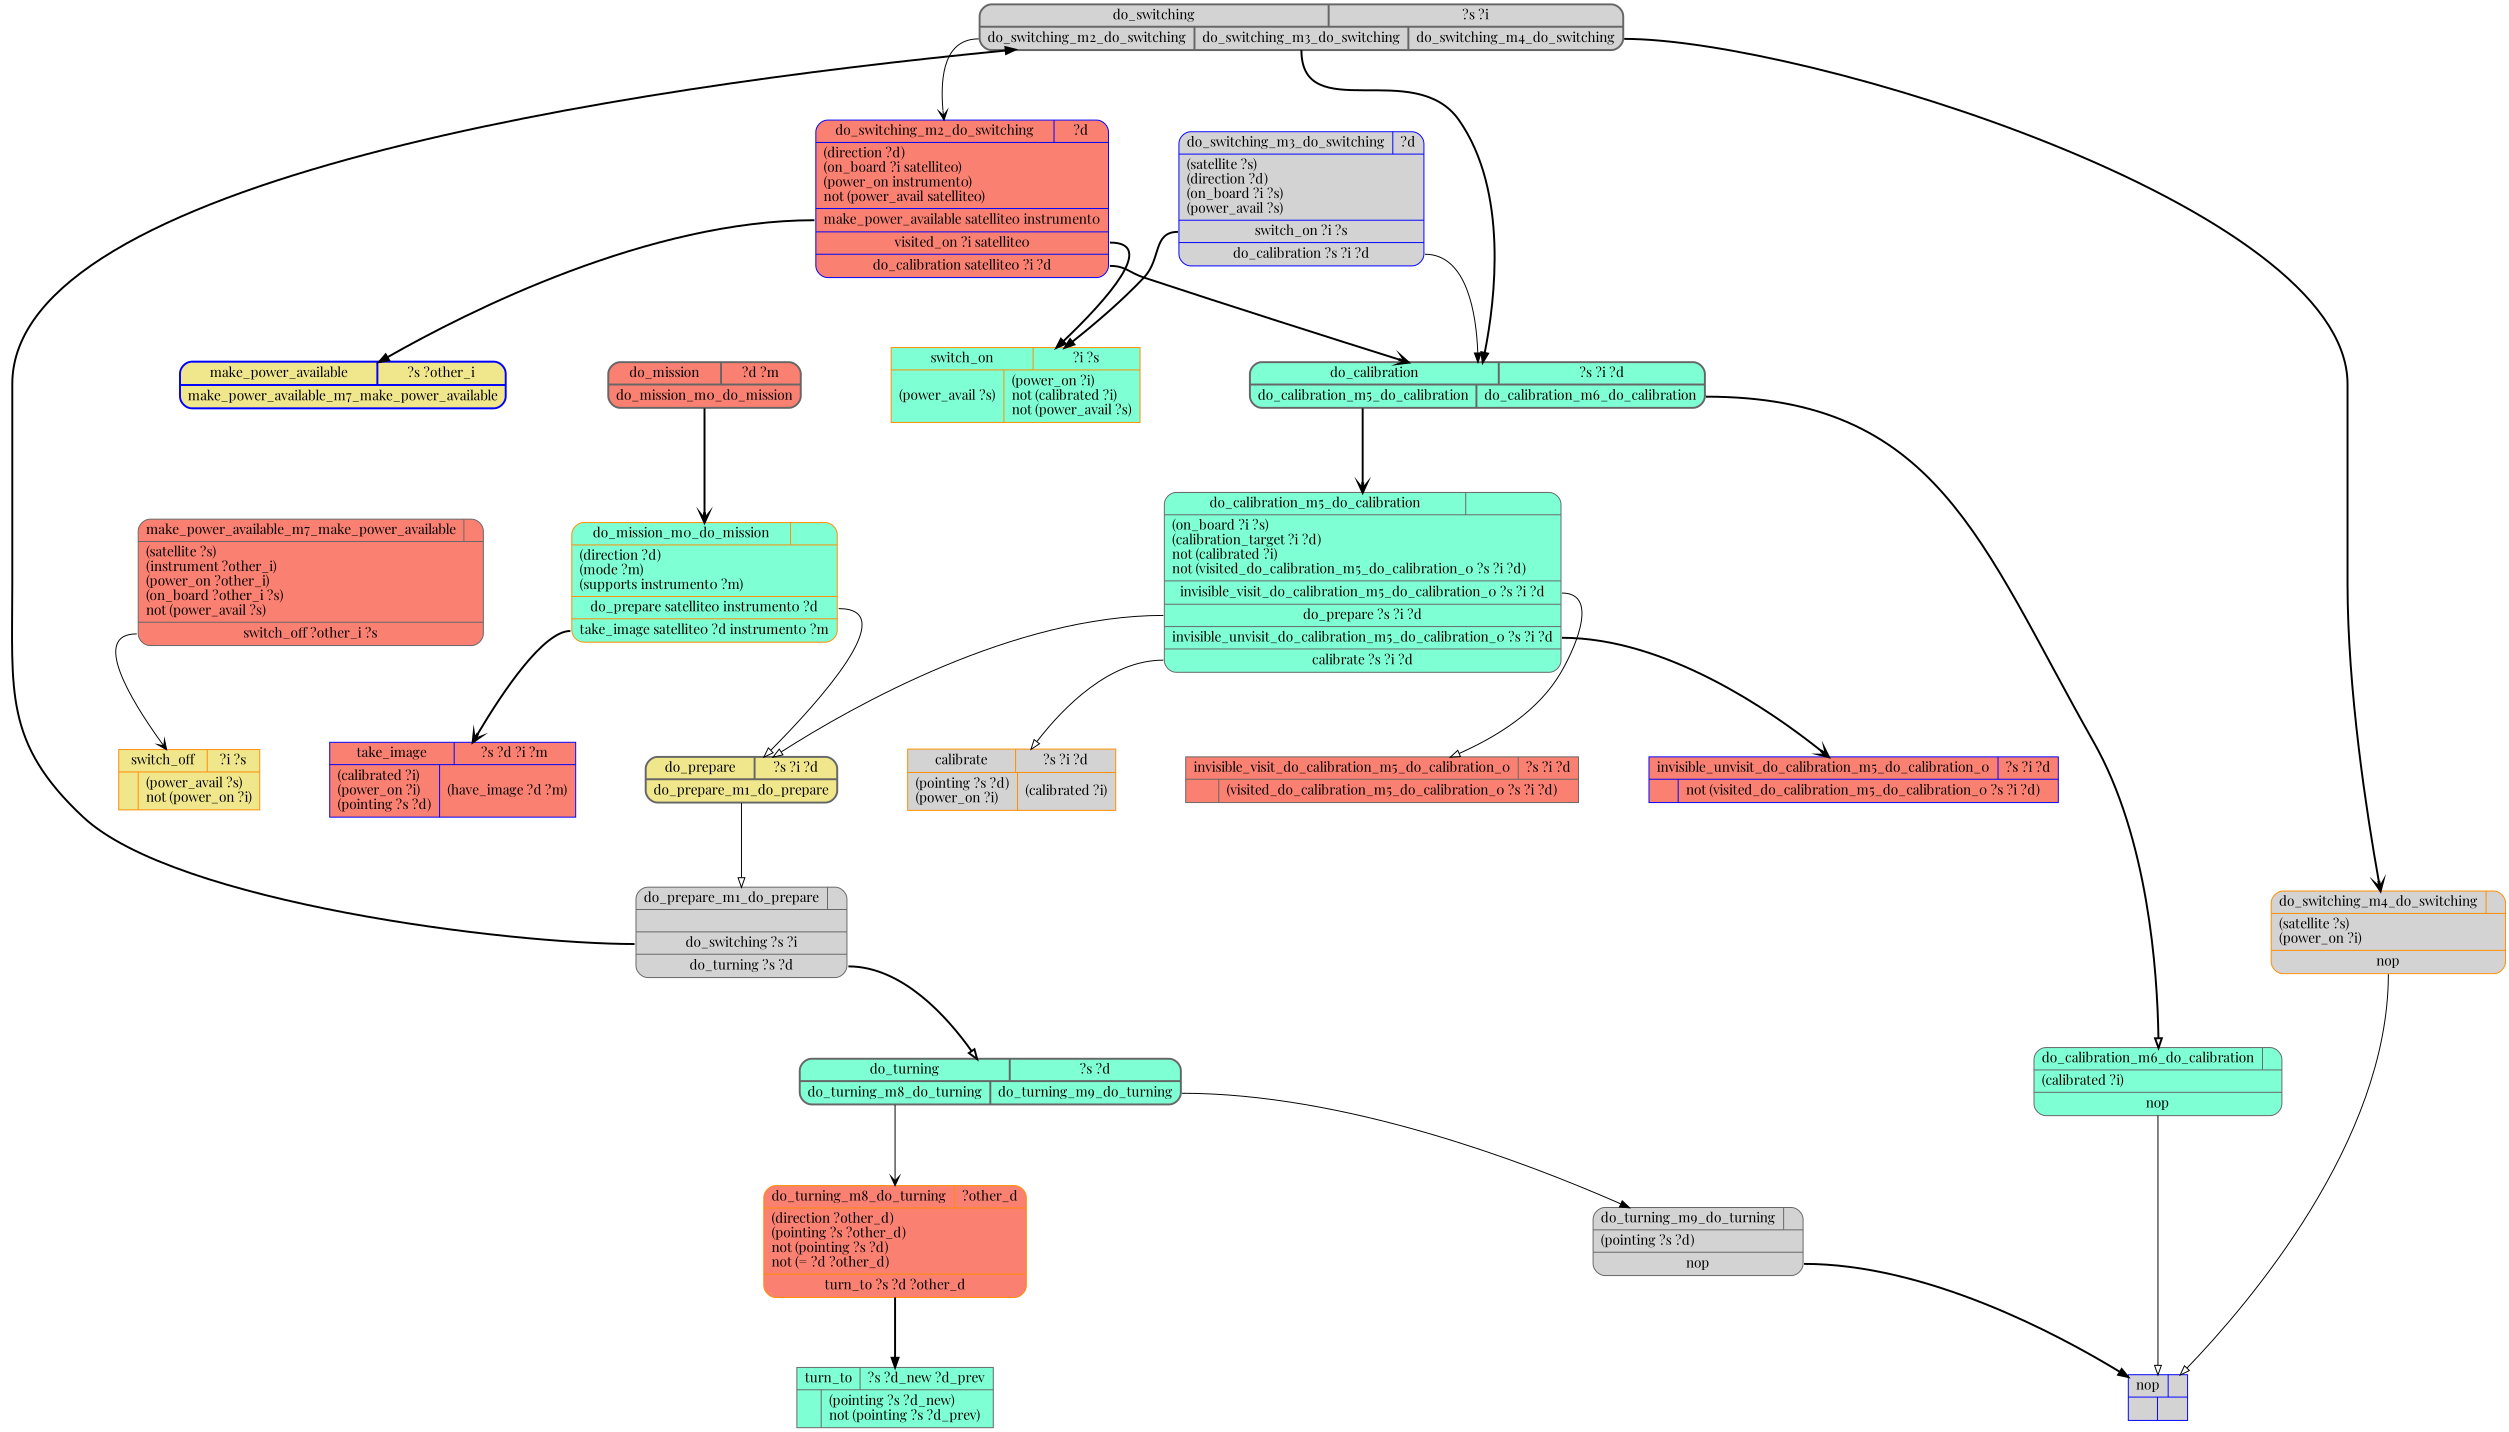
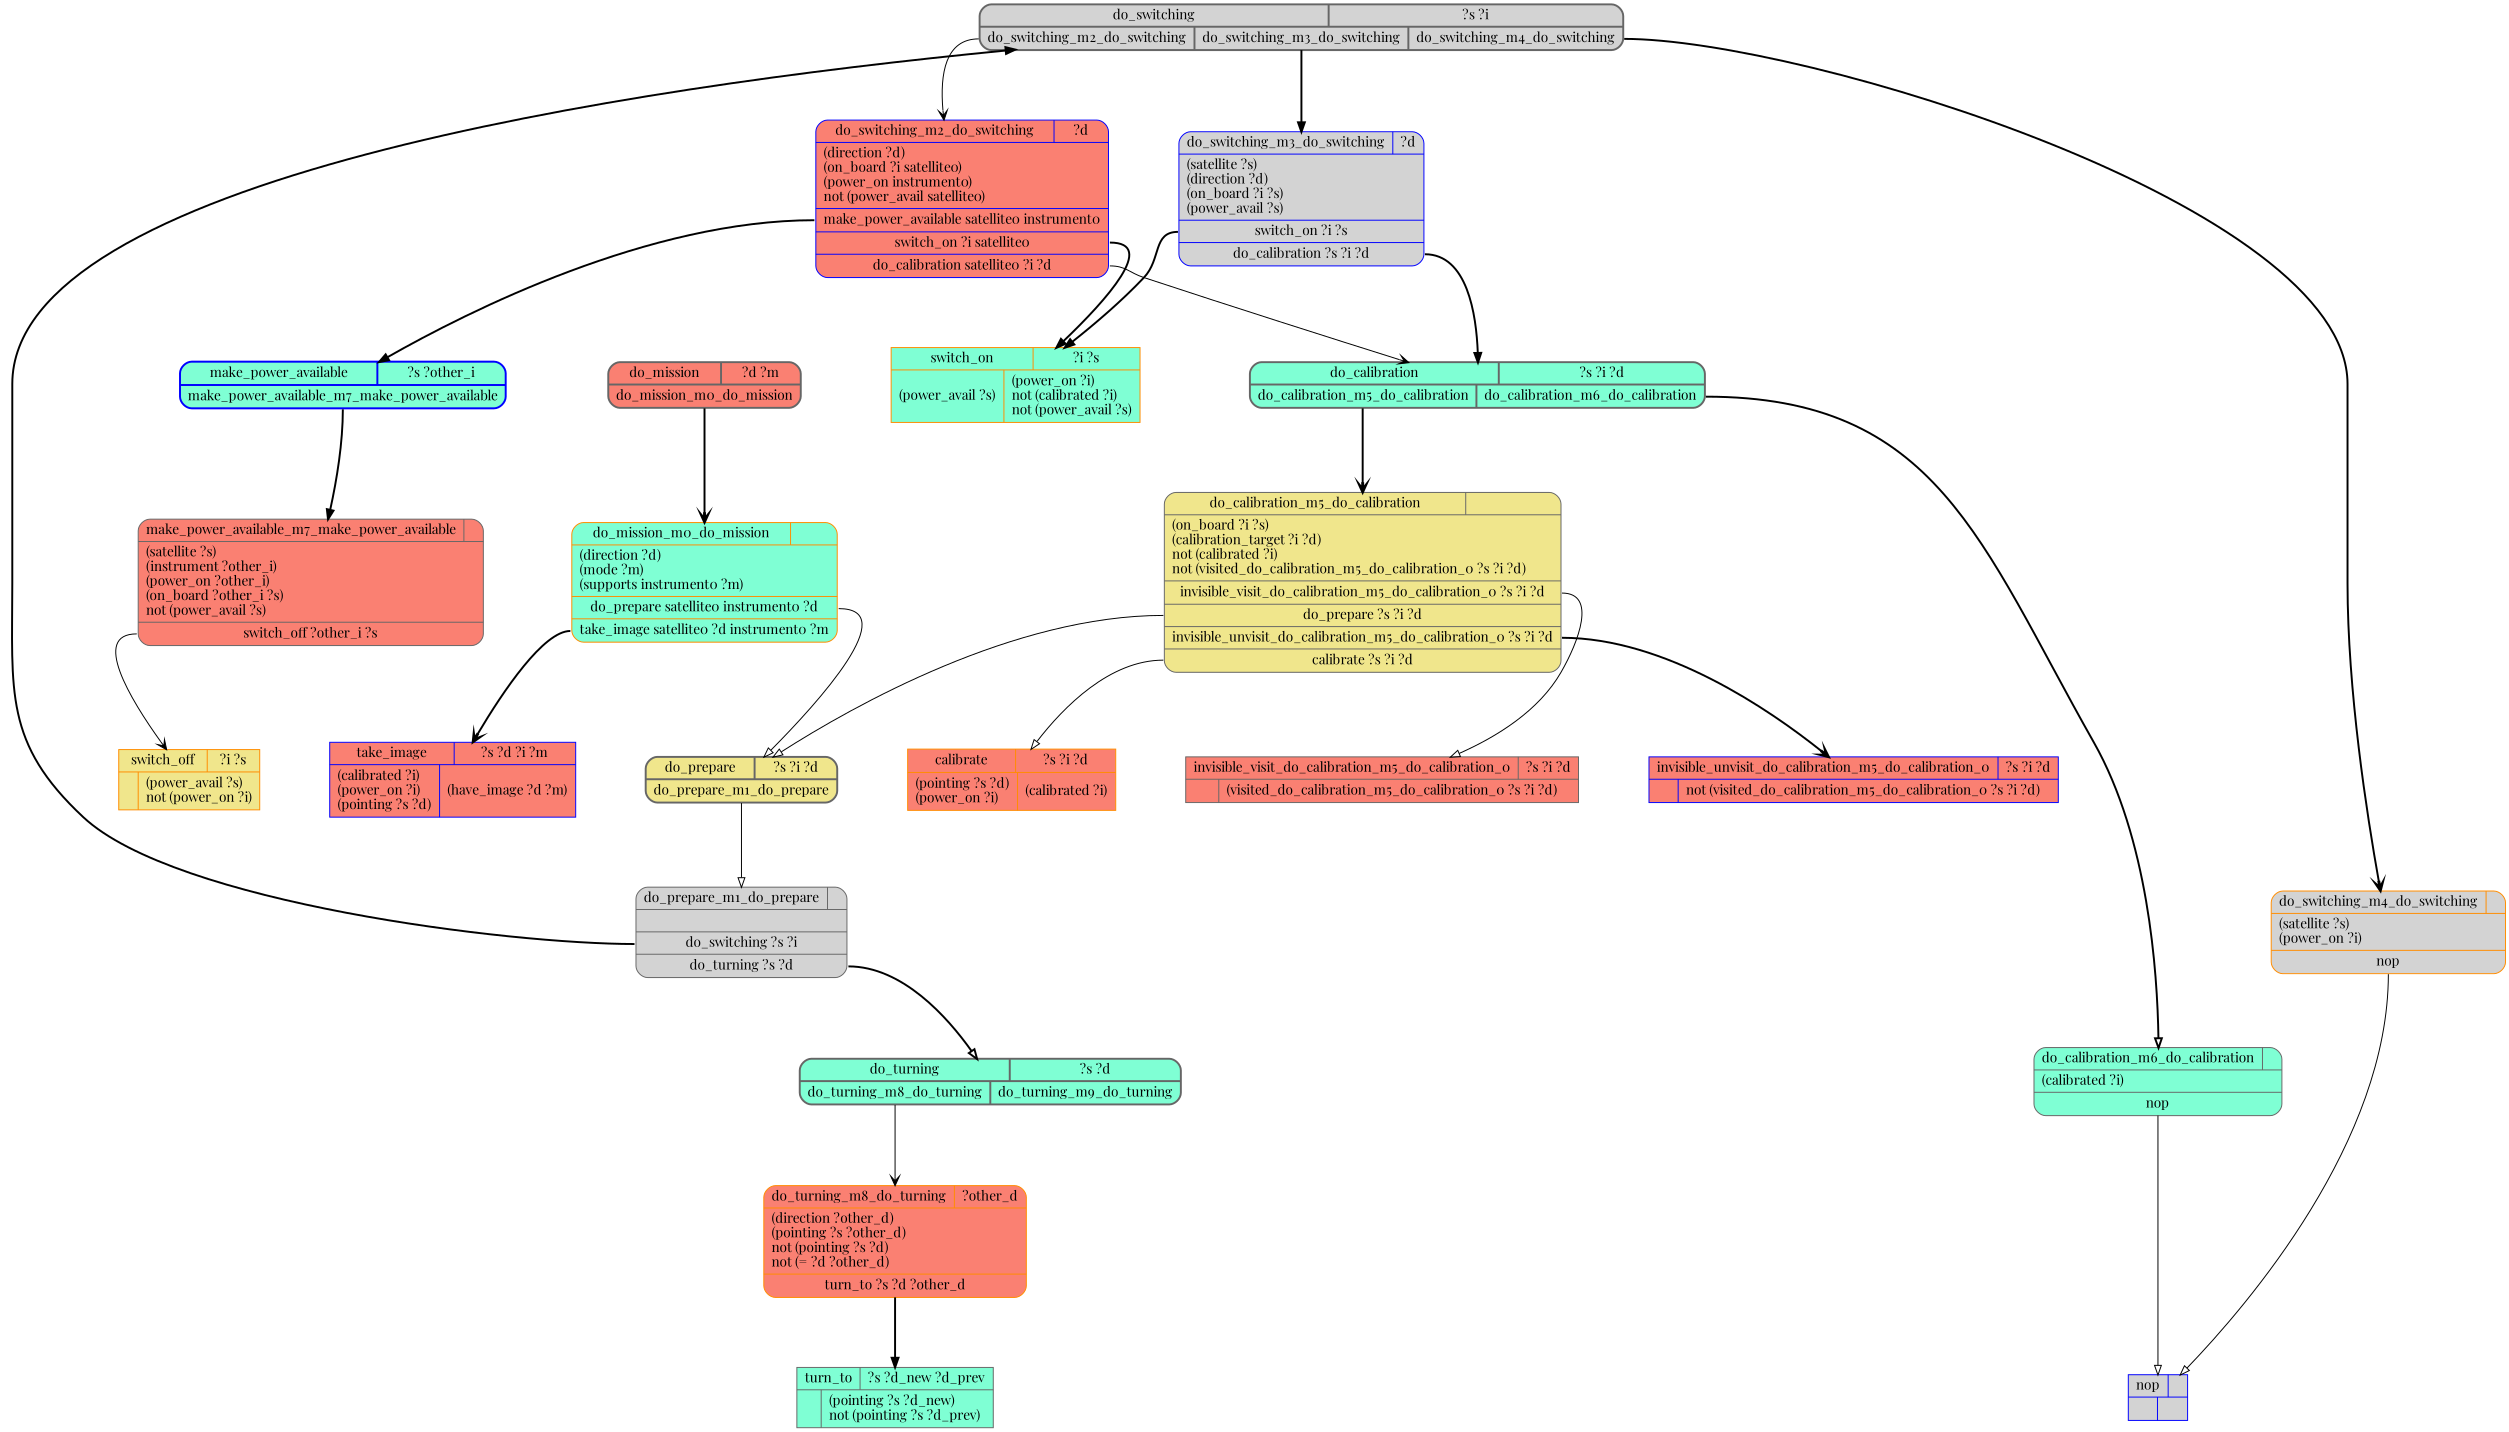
edge "do_switching" -> "do_calibration": now "do_switching" -> "do_switching_m3_do_switching"
node "do_switching_m2_do_switching": text "visited_on ?i satellite0" -> "switch_on ?i satellite0"
edge "do_switching_m3_do_switching" -> "do_calibration": style solid -> bold
edge "do_switching_m2_do_switching" -> "do_calibration": style bold -> solid
node "make_power_available": fillcolor khaki -> aquamarine
edge "make_power_available" -> "make_power_available_m7_make_power_available": added
node "do_calibration_m5_do_calibration": fillcolor aquamarine -> khaki
node "calibrate": fillcolor lightgrey -> salmon
node "do_turning_m9_do_turning": removed
